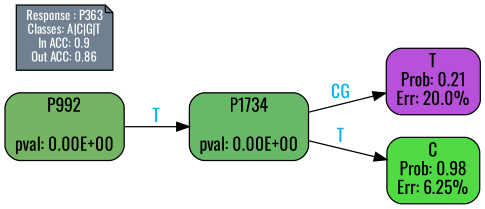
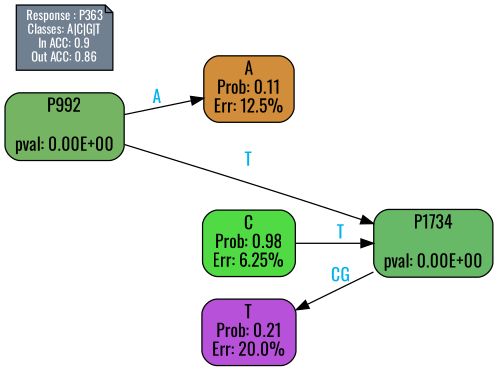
node "A Prob: 0.11 Err: 12.5%": added
edge "P1734 pval: 0.00E+00" -> "C Prob: 0.98 Err: 6.25%": reversed
